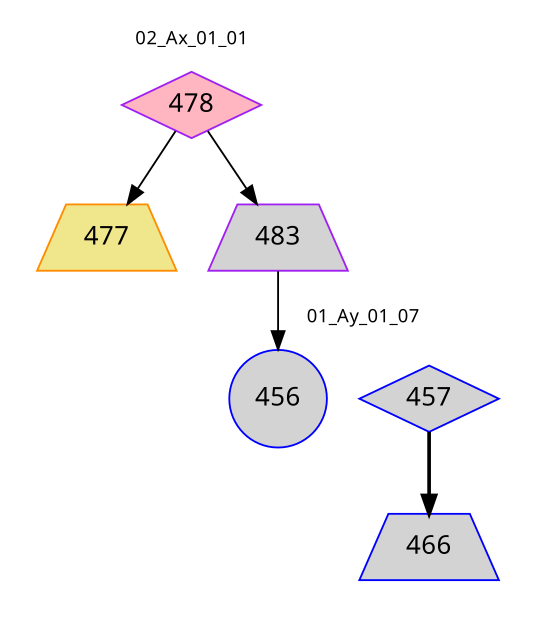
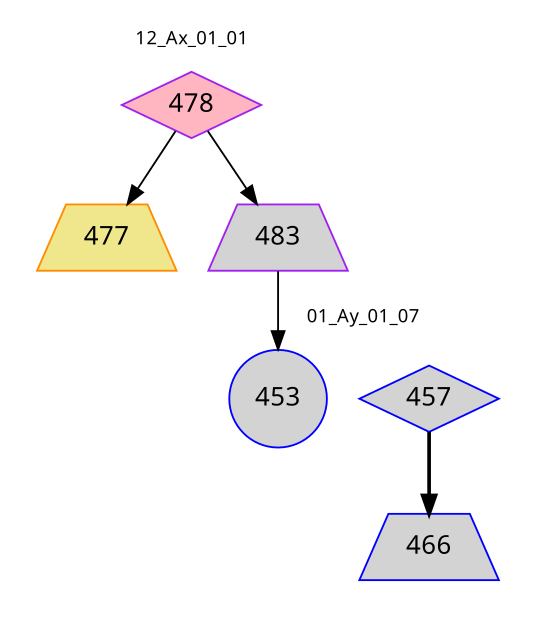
cluster "02_Ax_01_01": label "02_Ax_01_01" -> "12_Ax_01_01"
node "456": label "456" -> "453"
